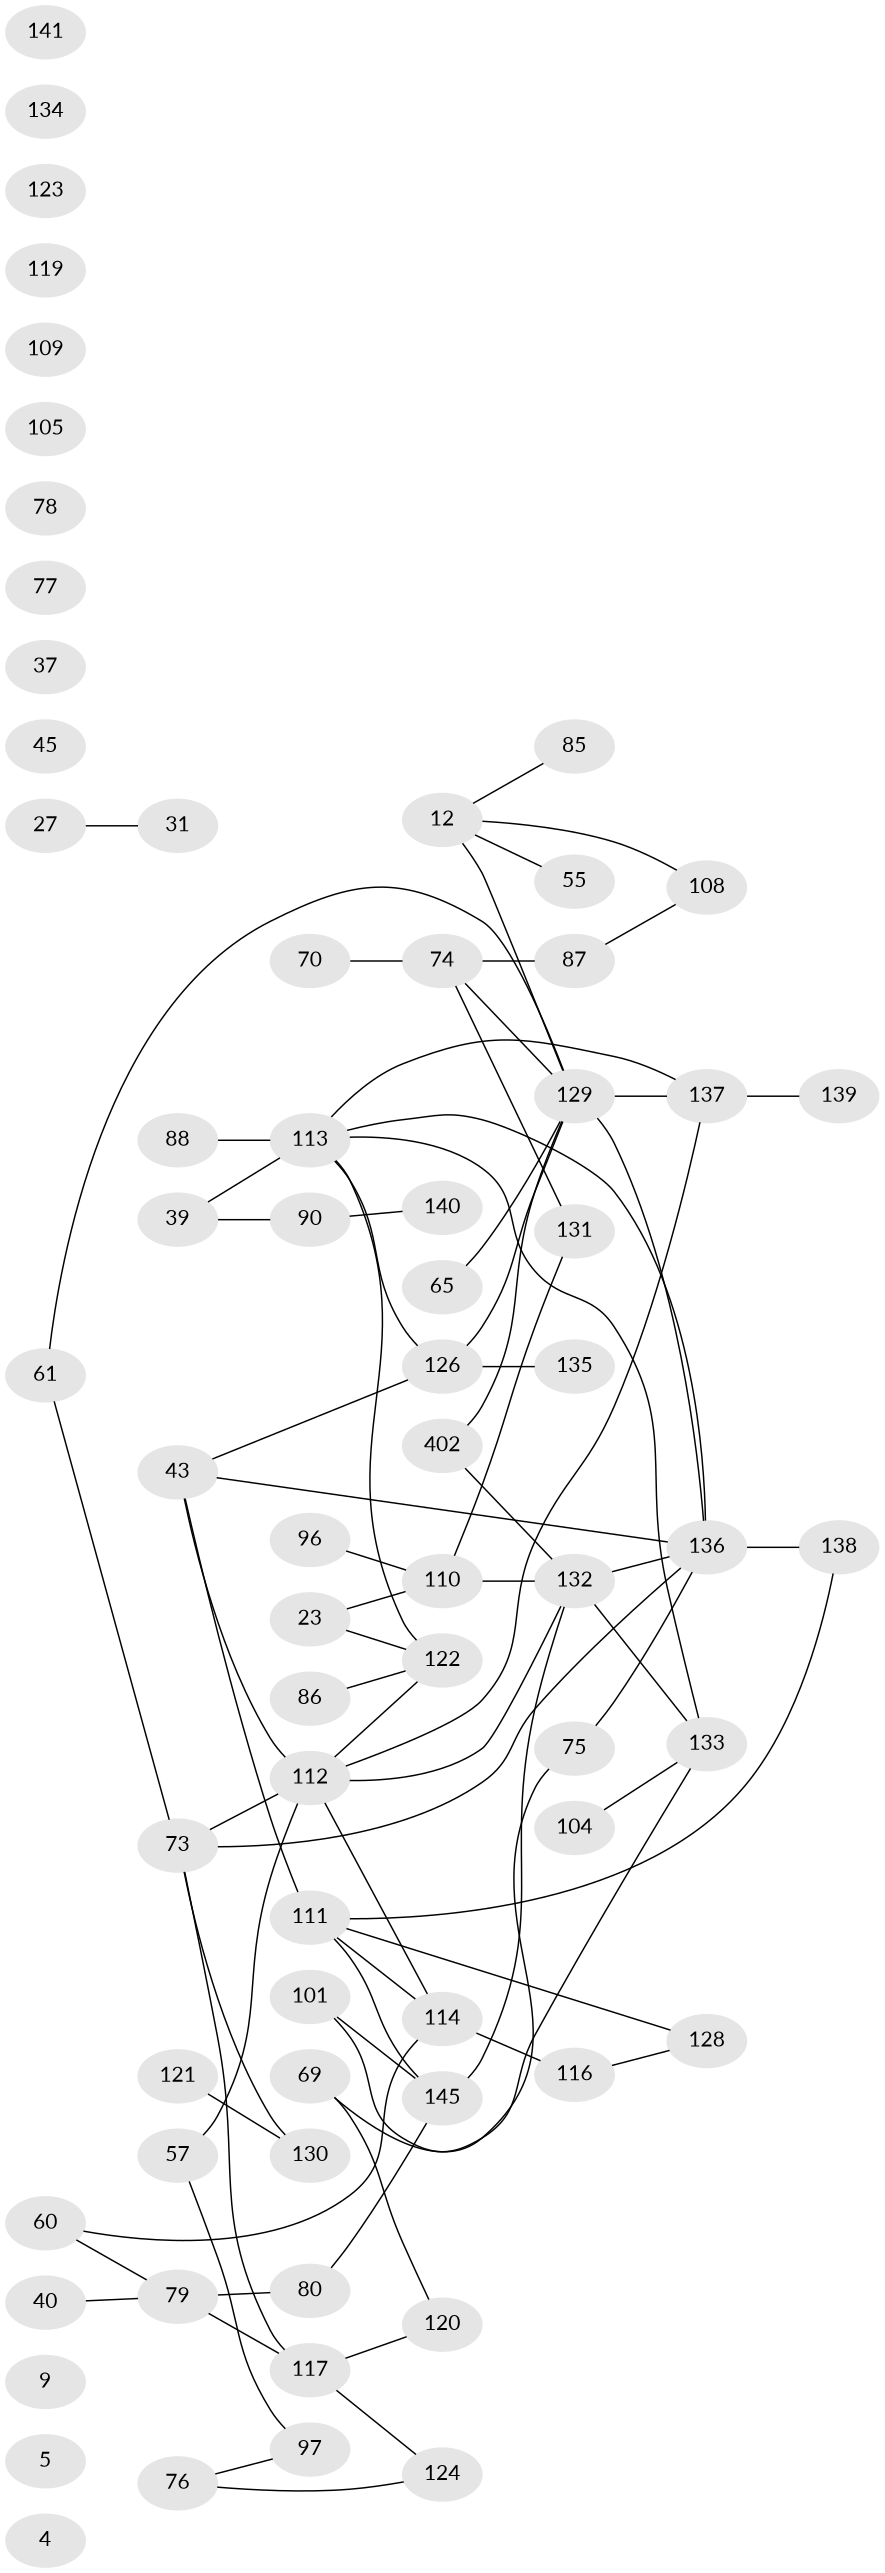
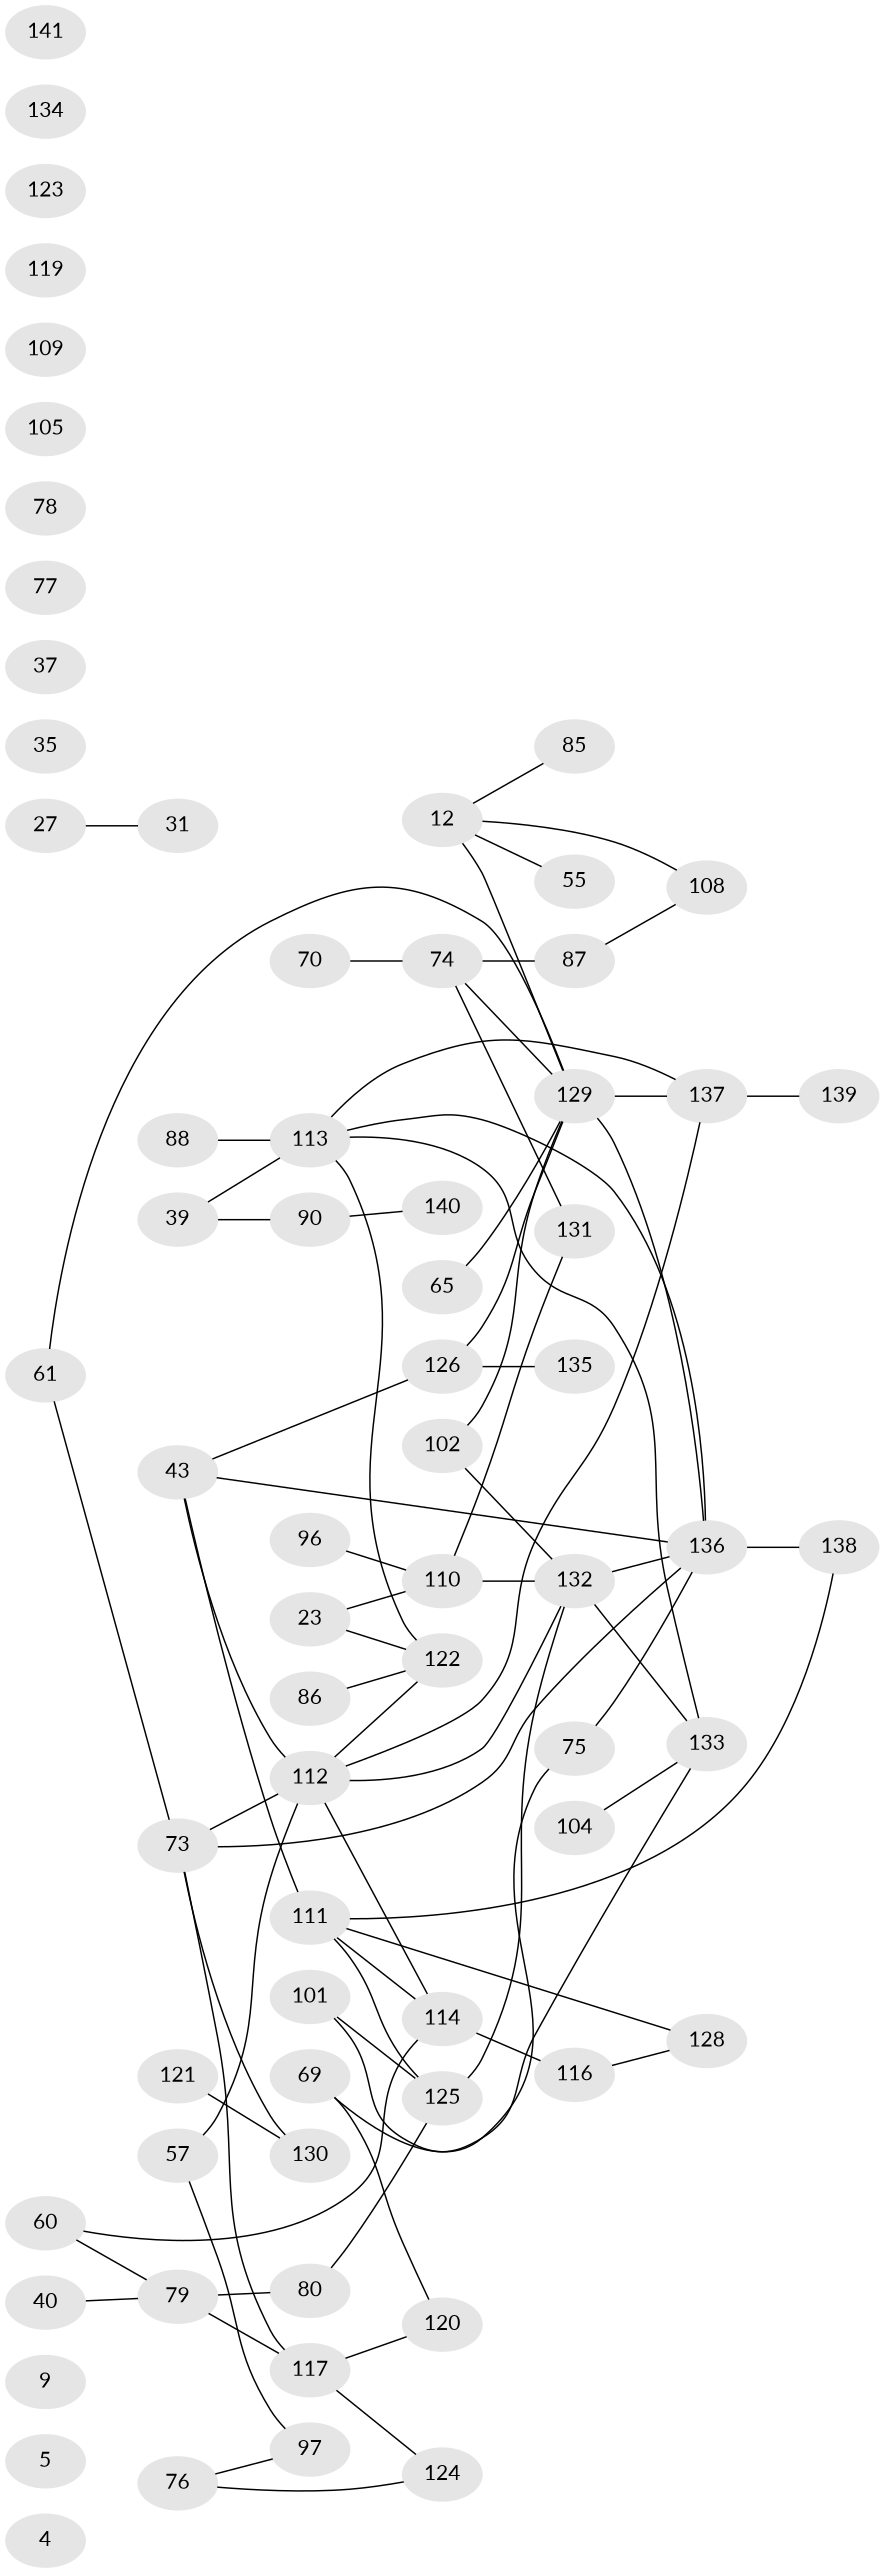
node "45": label "45" -> "35"
edge "113" -- "126": removed
node "402": label "402" -> "102"
node "145": label "145" -> "125"
